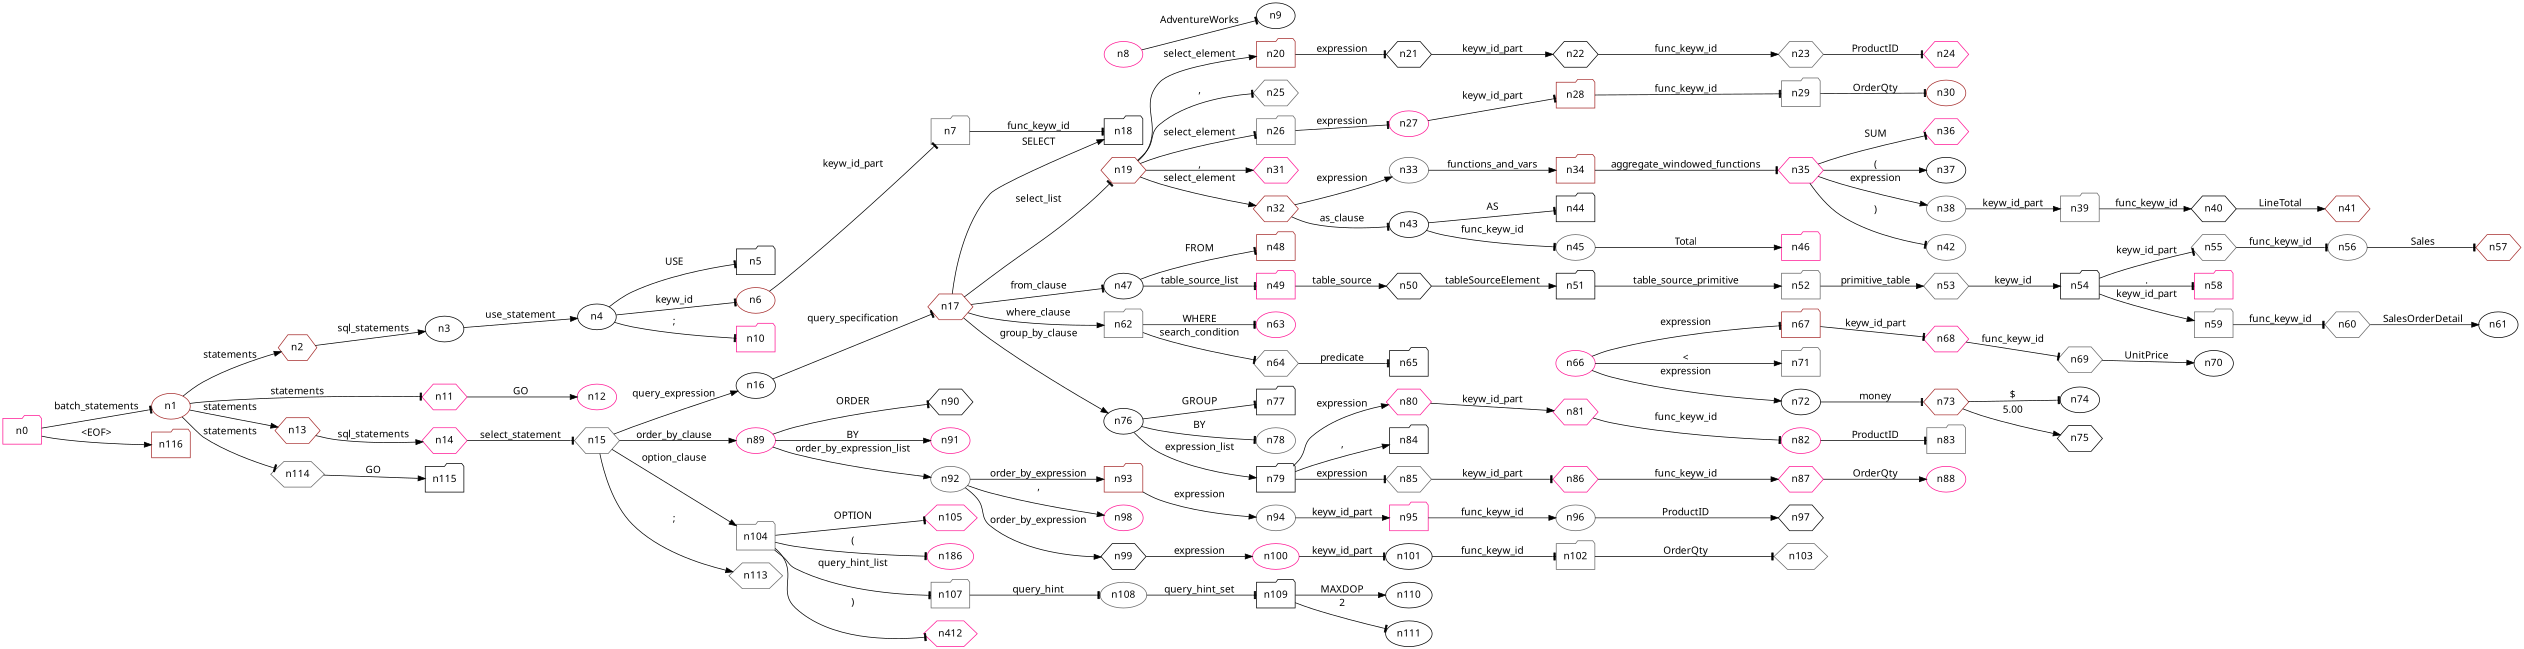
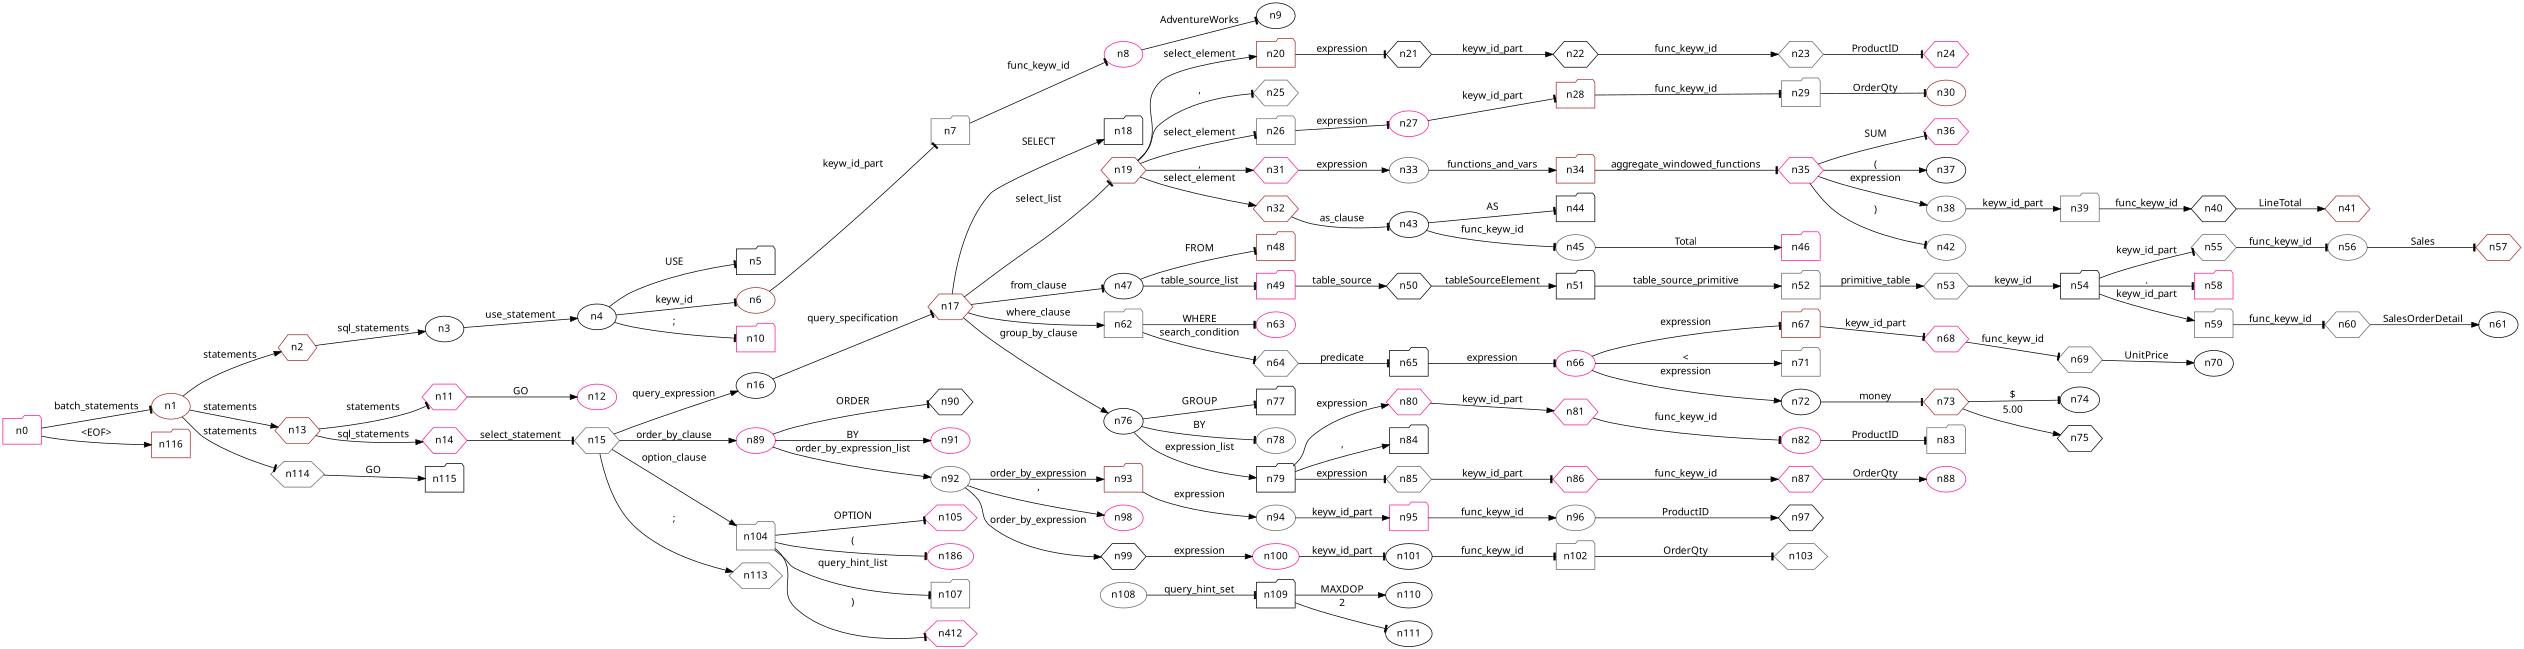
edge "n7" -> "n18": now "n7" -> "n8"
edge "n32" -> "n33": now "n31" -> "n33"
edge "n65" -> "n66": added, label "expression"
edge "n1" -> "n11": now "n13" -> "n11"
edge "n107" -> "n108": removed, label "query_hint"
